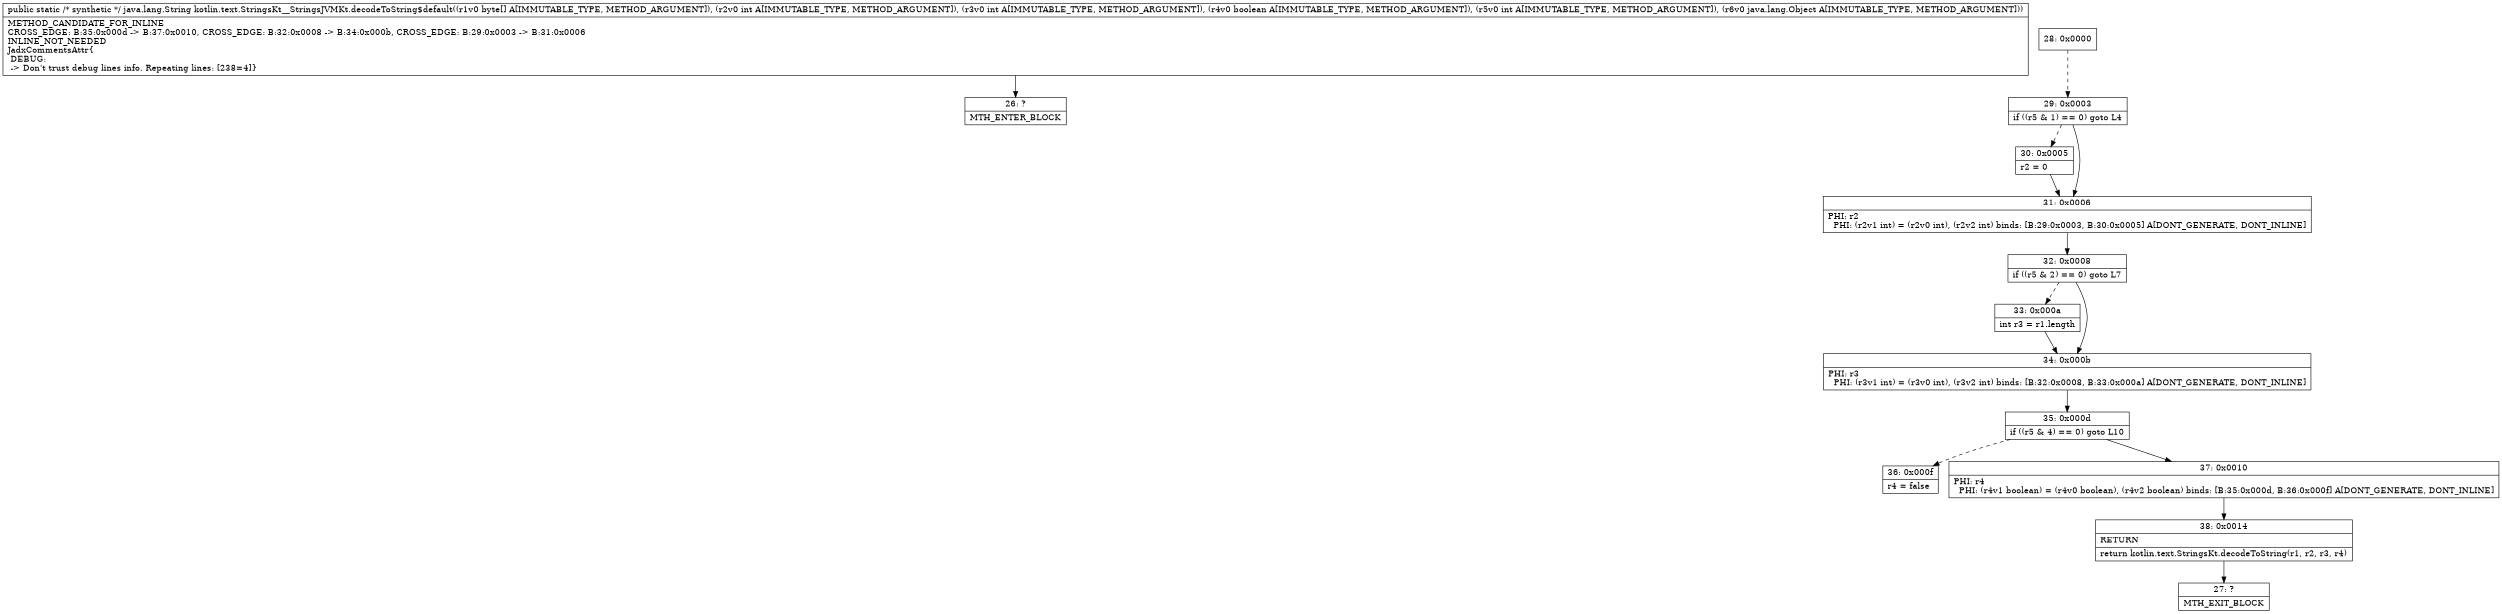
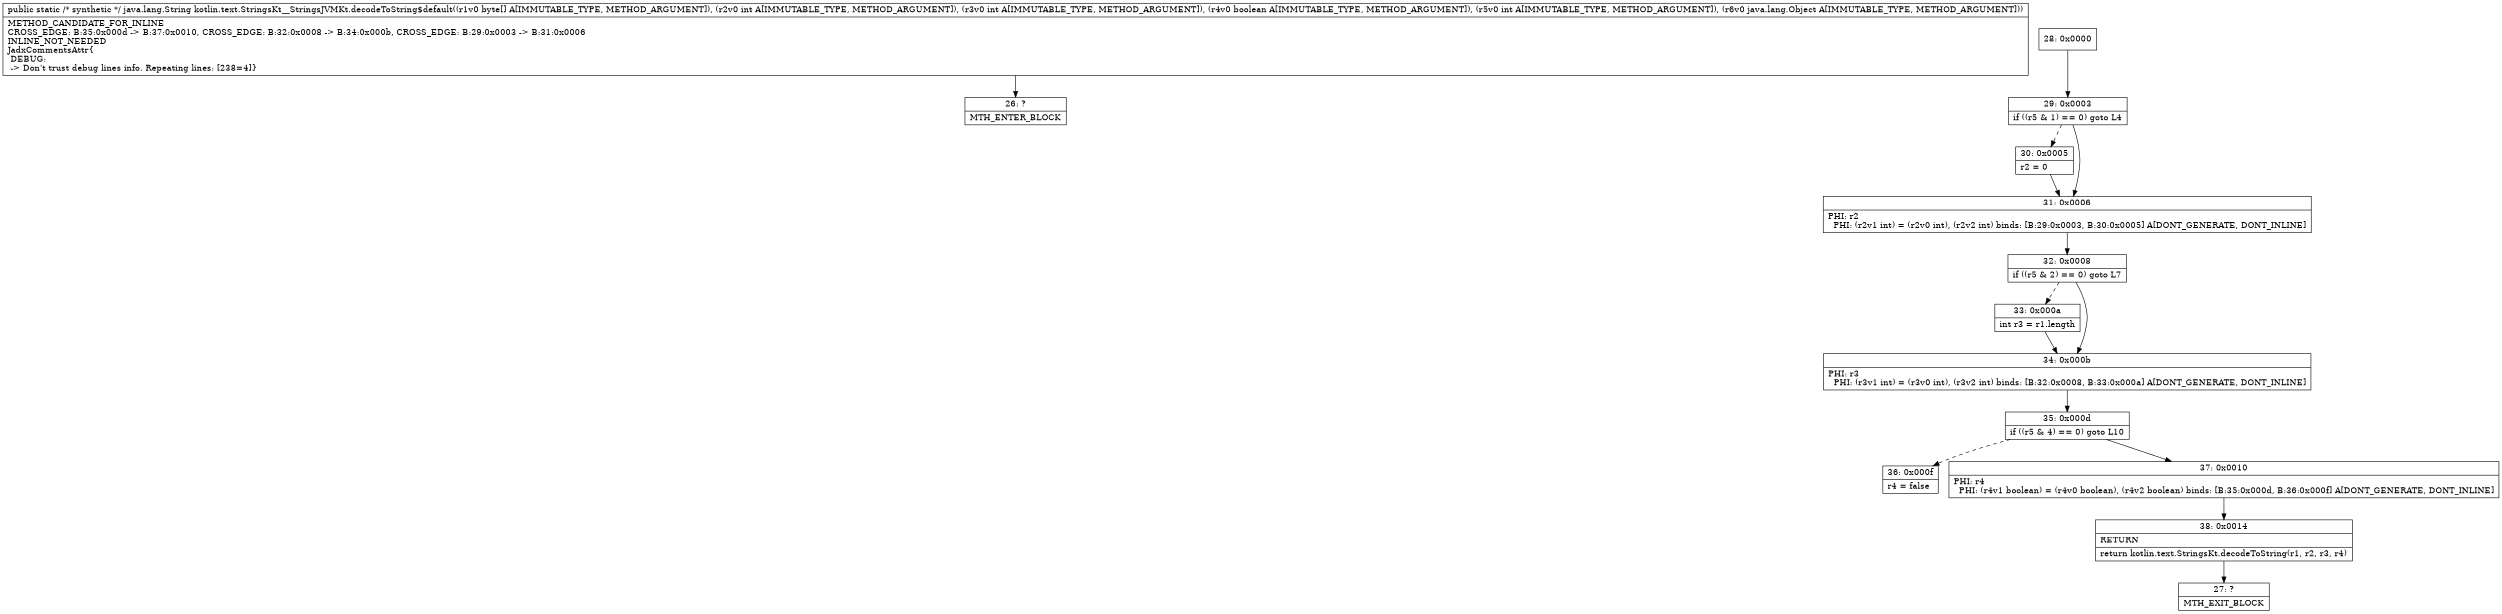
edge "28: 0x0000" -> "29: 0x0003": style dashed -> solid
